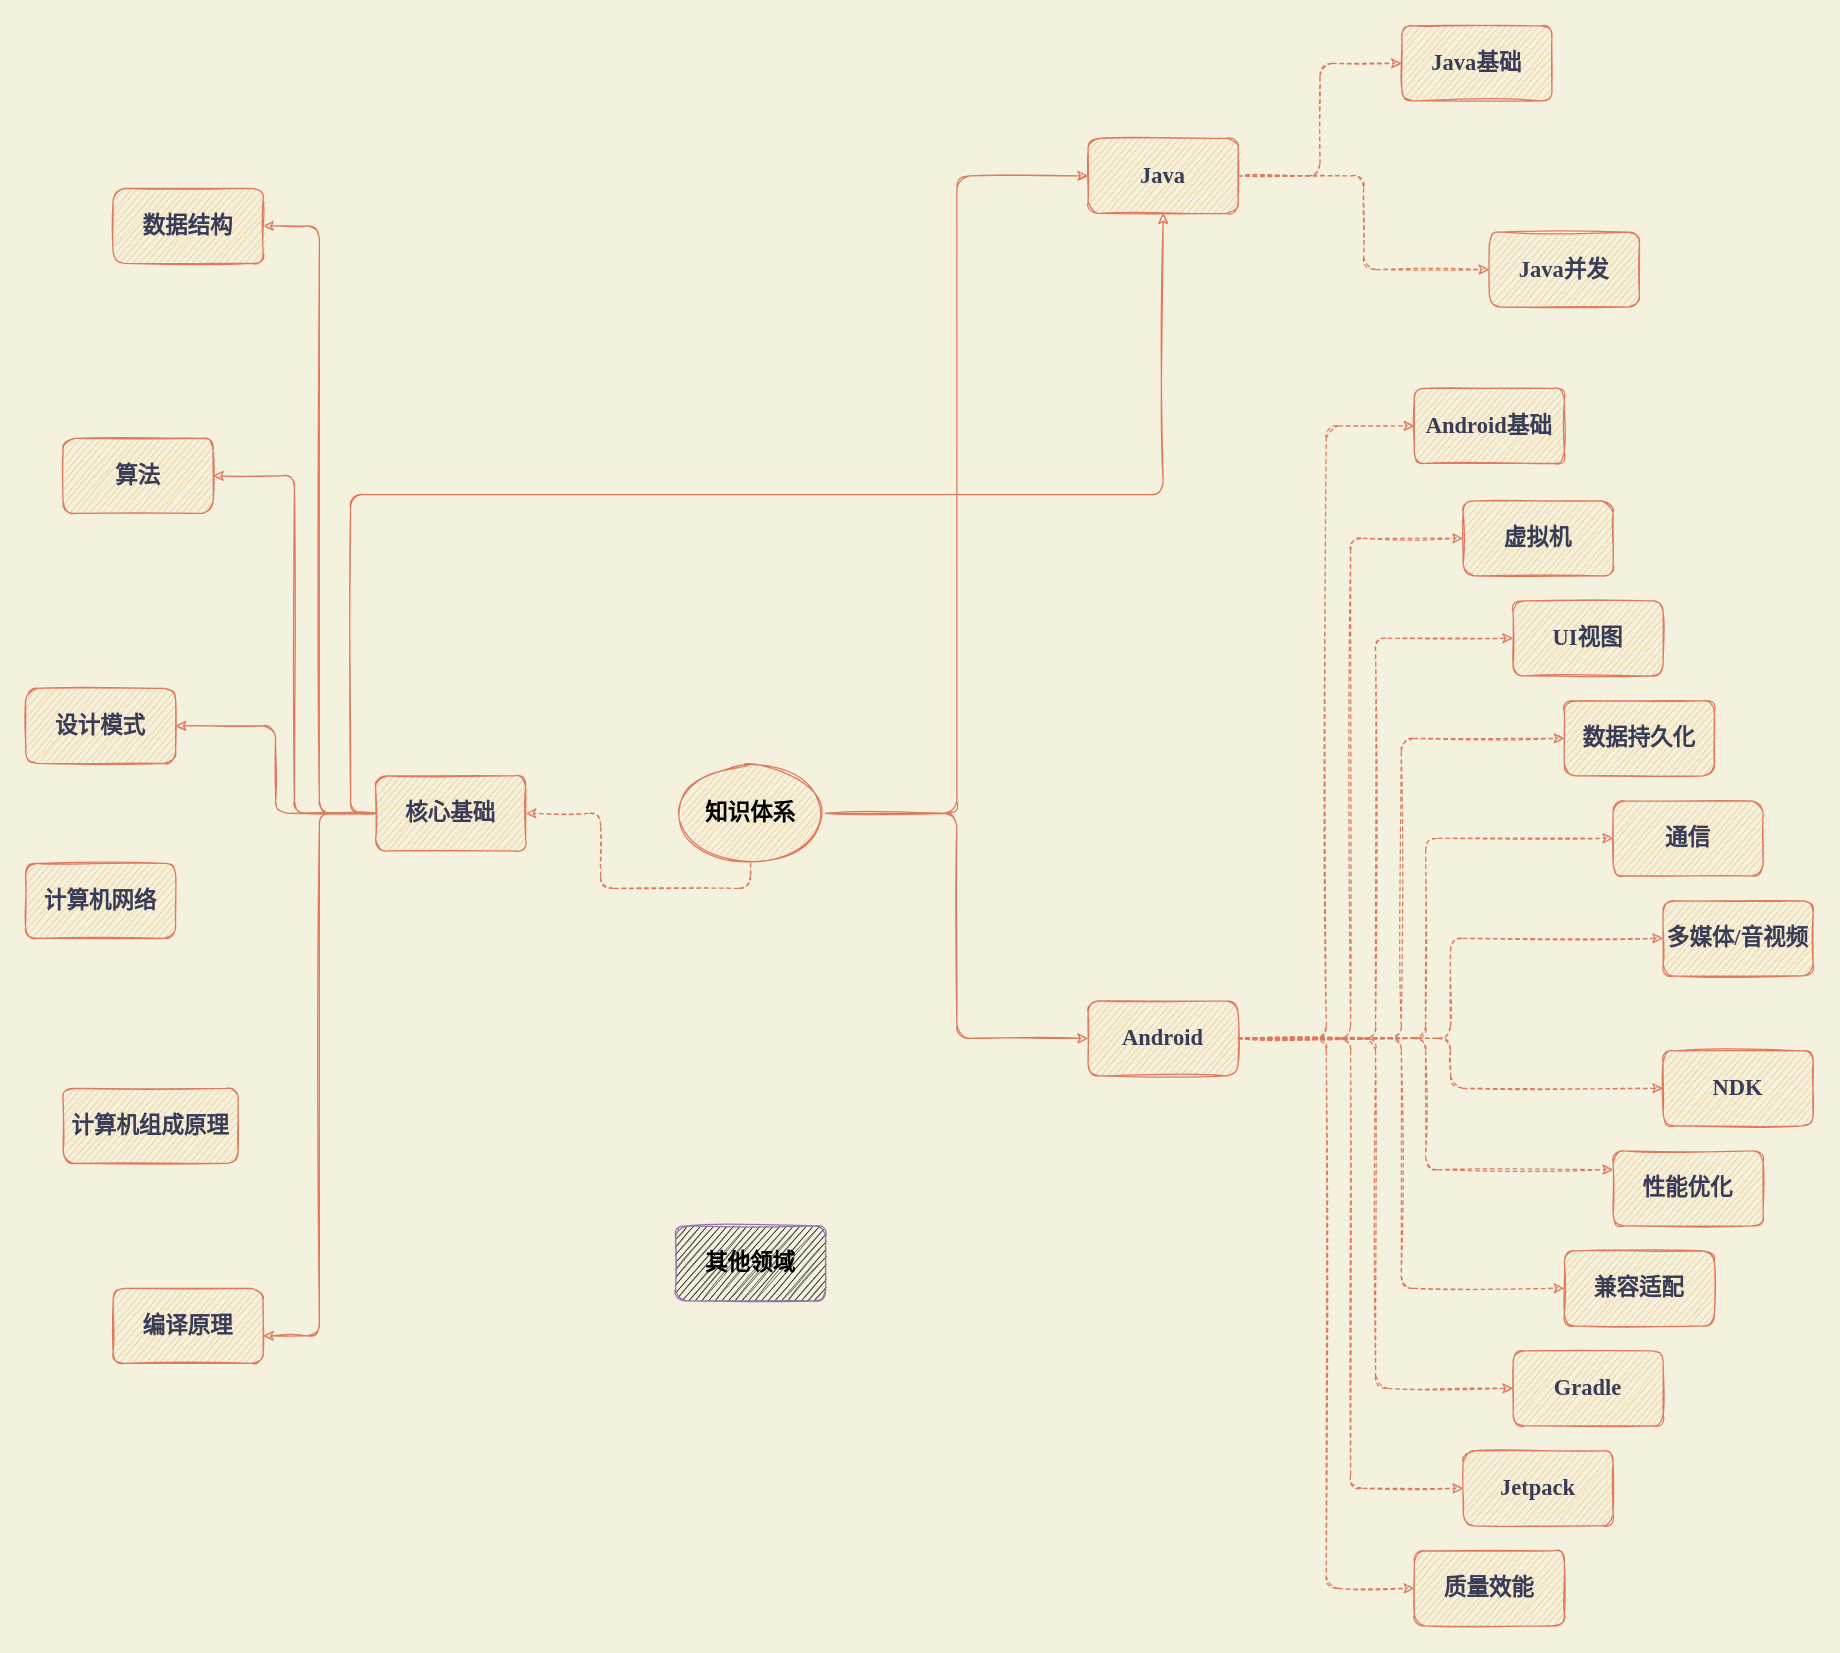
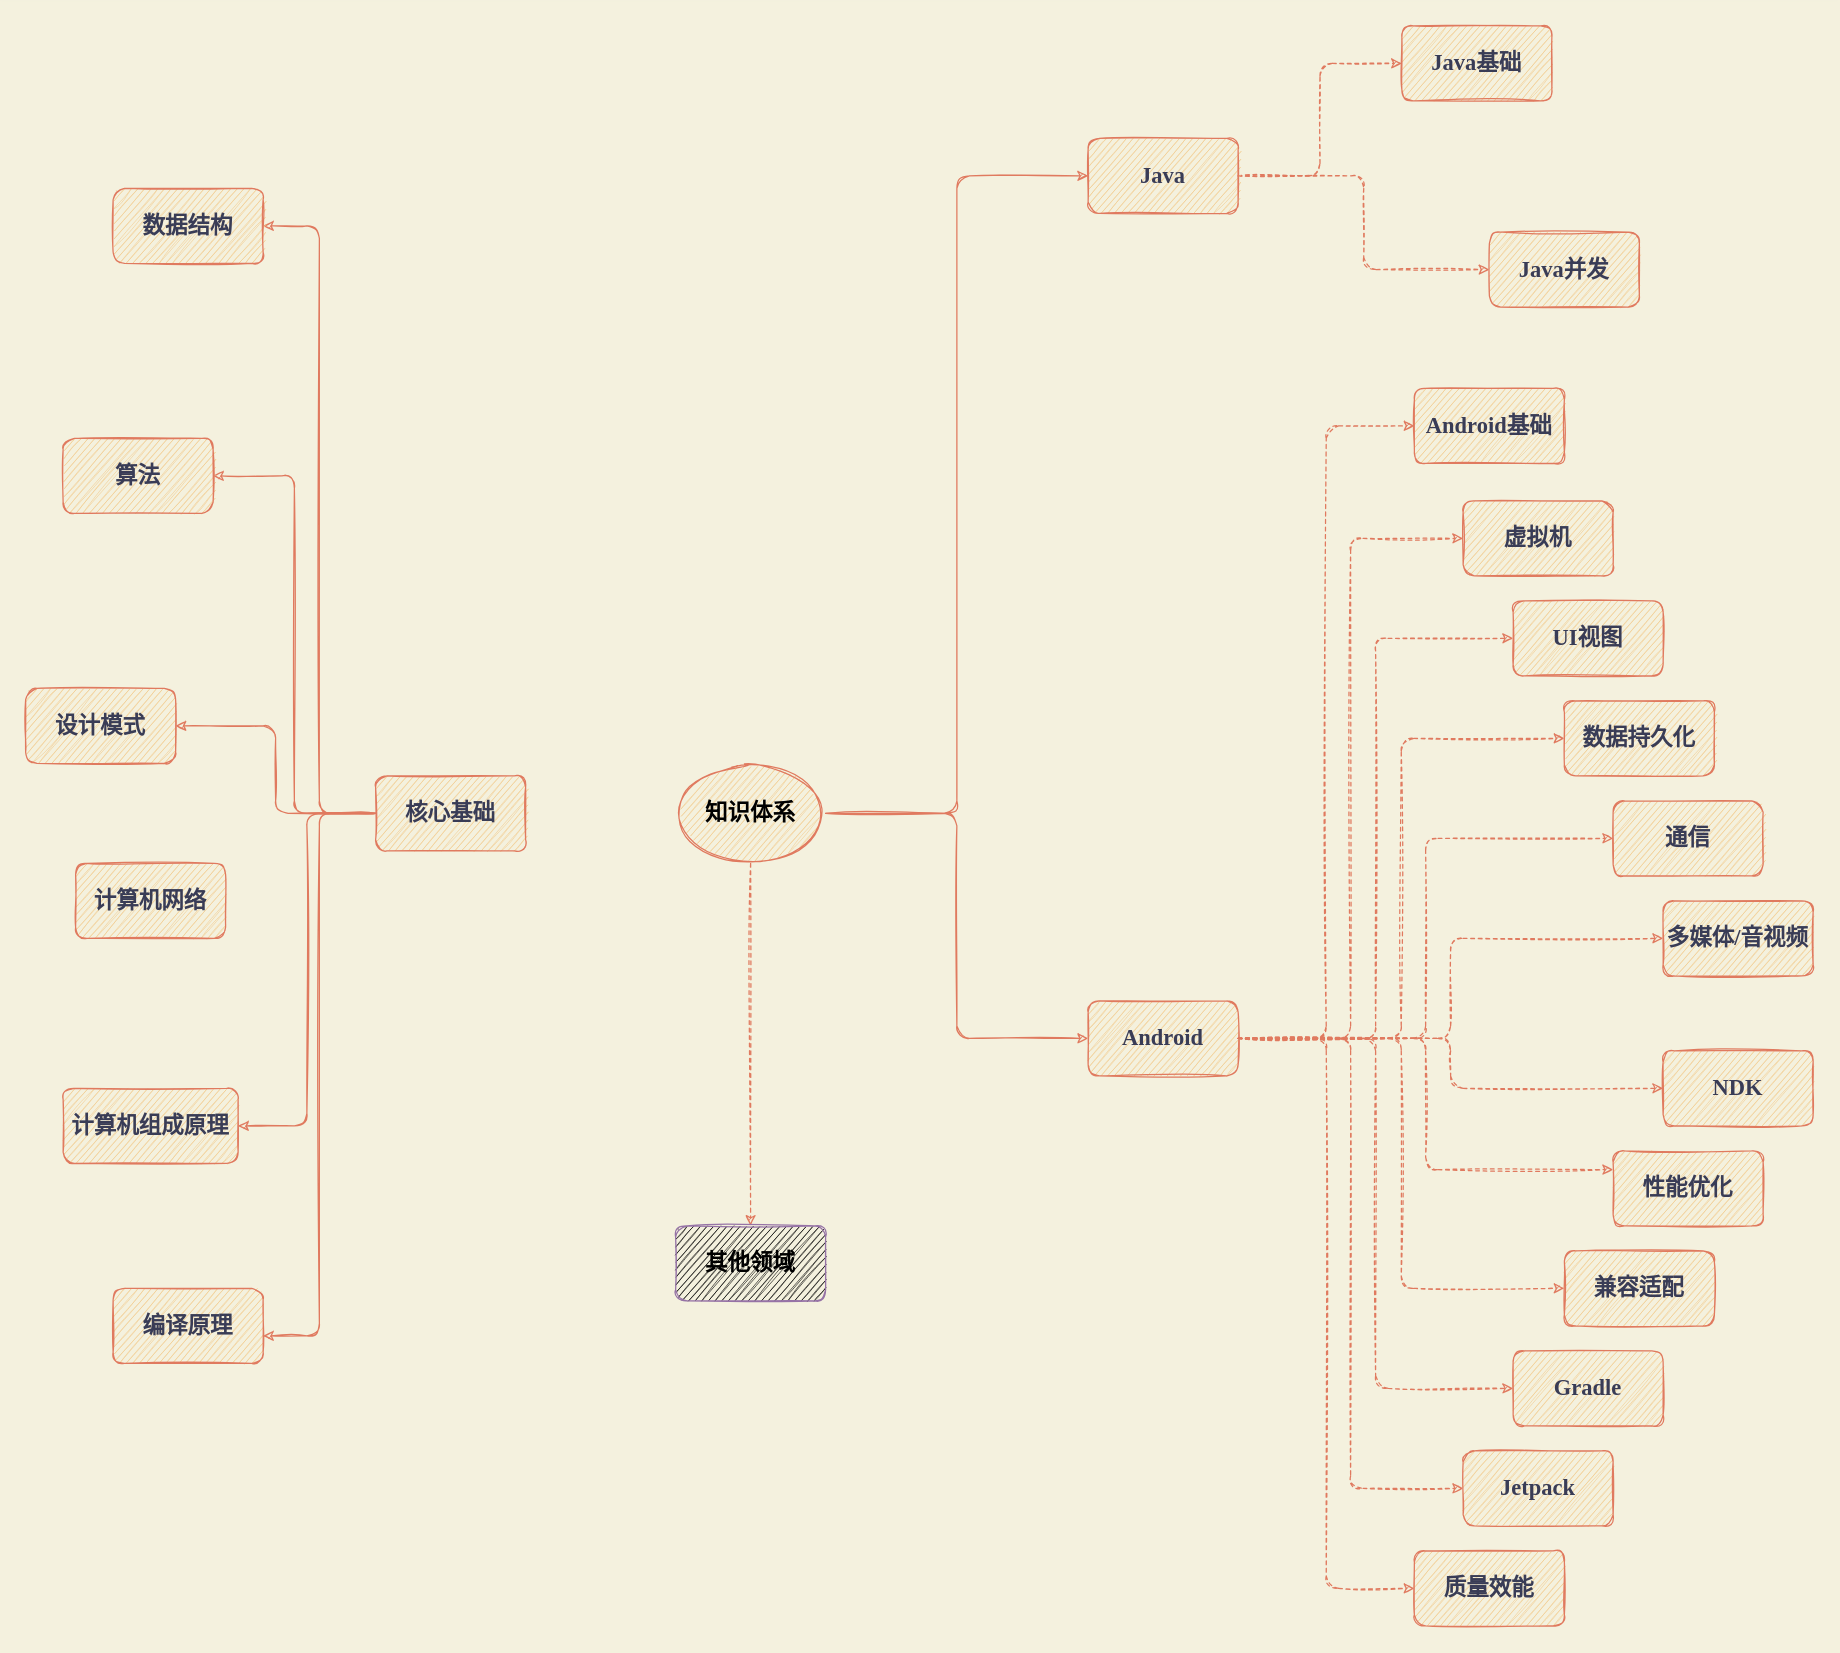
edge "核心基础" -> "Java": now "核心基础" -> "计算机组成原理"
edge "知识体系" -> "核心基础": now "知识体系" -> "其他领域"
node "计算机网络": moved (101, 901) -> (151, 901)
